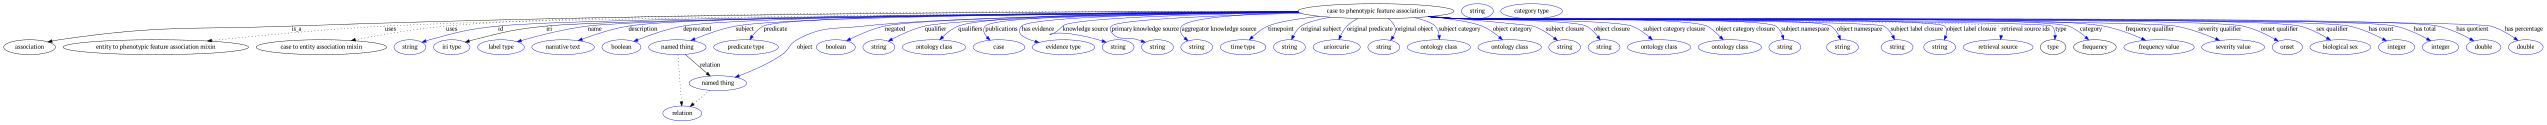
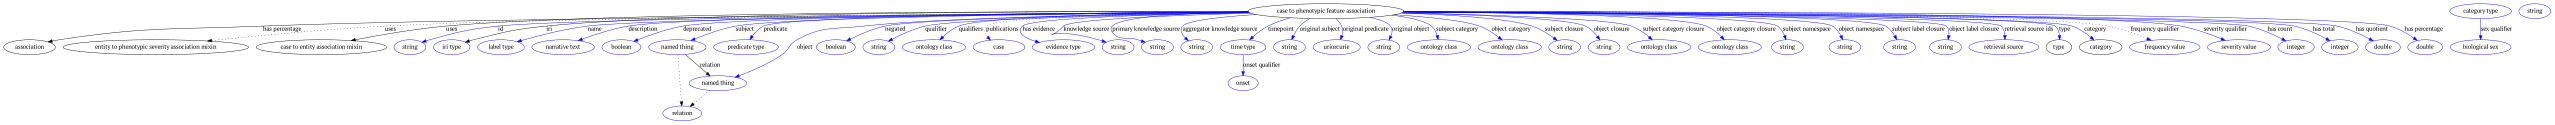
edge "case to phenotypic feature association" -> "case to entity association mixin": style dotted -> solid
edge "case to phenotypic feature association" -> "case": style solid -> dotted
edge "case to phenotypic feature association" -> "frequency value": style solid -> dotted
edge "case to phenotypic feature association" -> "biological sex": now "category type" -> "biological sex"
edge "case to phenotypic feature association" -> "retrieval source": style dotted -> solid
edge "case to phenotypic feature association" -> "onset": now "time type" -> "onset"
edge "case to phenotypic feature association" -> "association": label "is_a" -> "has percentage"
node "entity to phenotypic feature association mixin": label "entity to phenotypic feature association mixin" -> "entity to phenotypic severity association mixin"
node "frequency": label "frequency" -> "category"
